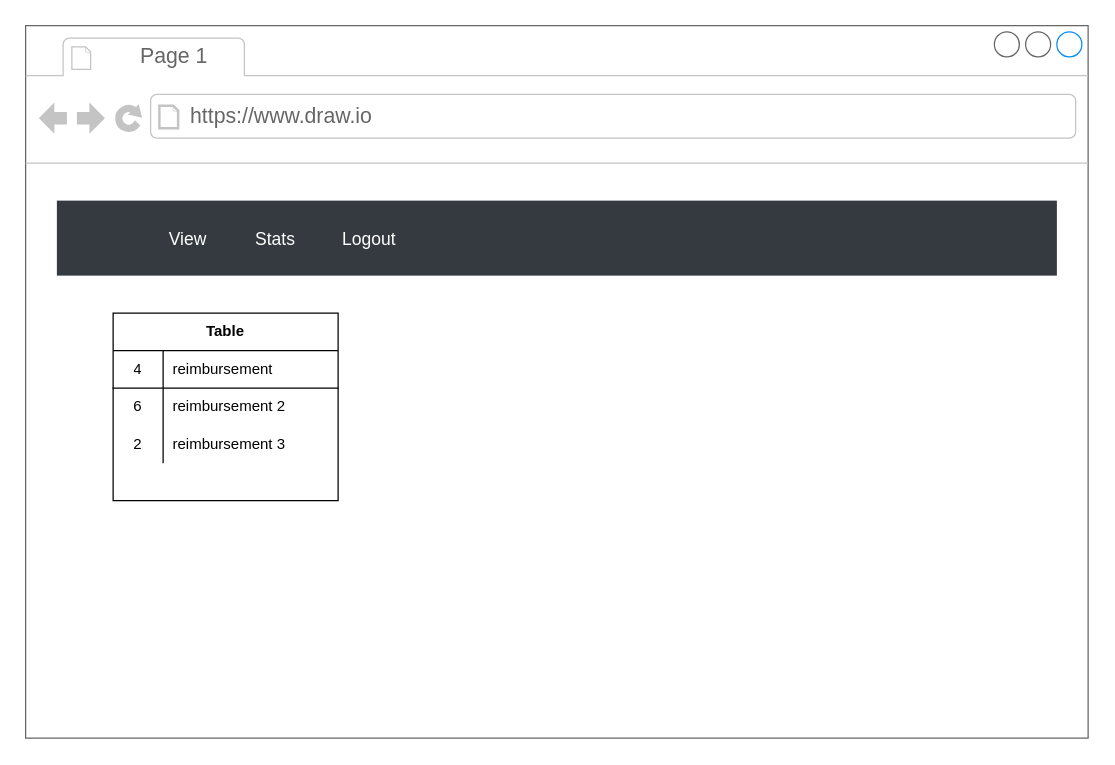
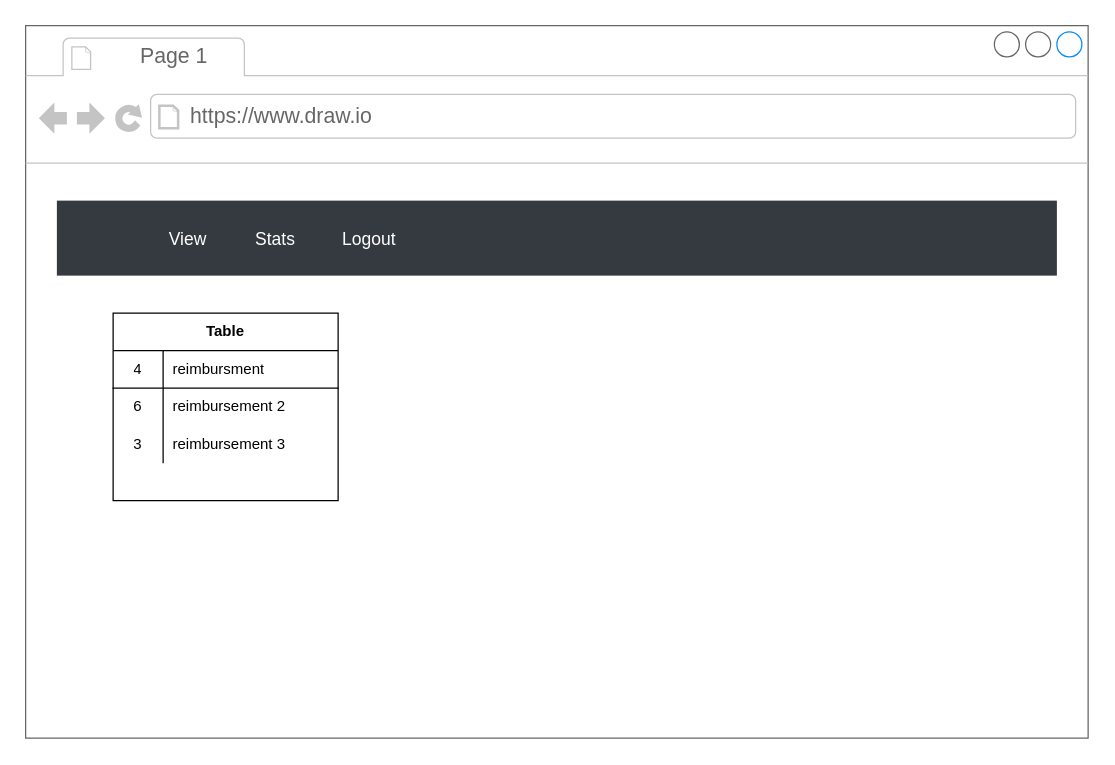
node "reimbursement": label "reimbursement" -> "reimbursment"
node "2": label "2" -> "3"
